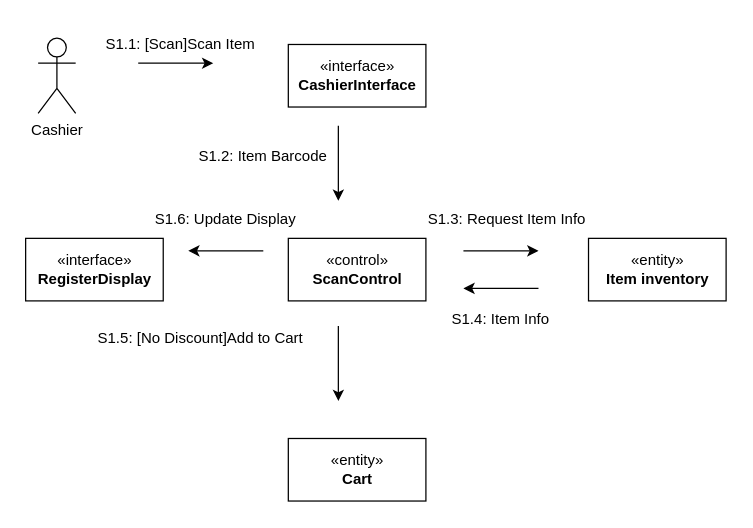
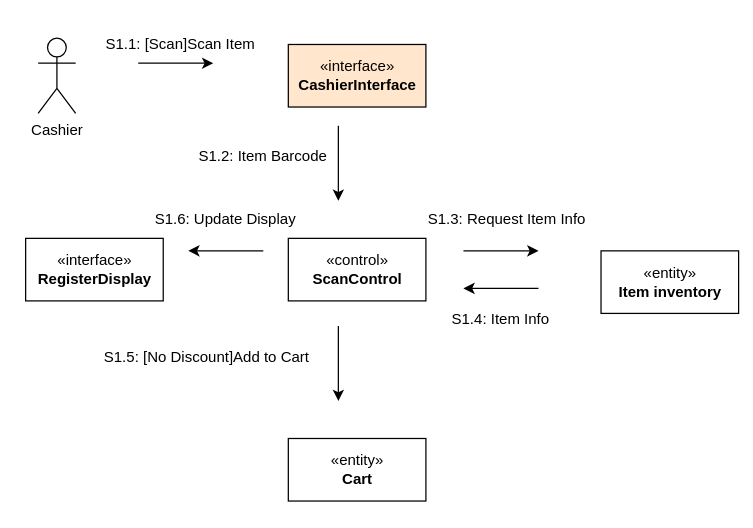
node "«interface» CashierInterface": fillcolor #ffffff -> #ffe6cc
node "«entity» Item inventory": moved (657, 269) -> (669, 282)
node "S1.5: [No Discount]Add to Cart": moved (201, 338) -> (207, 357)
